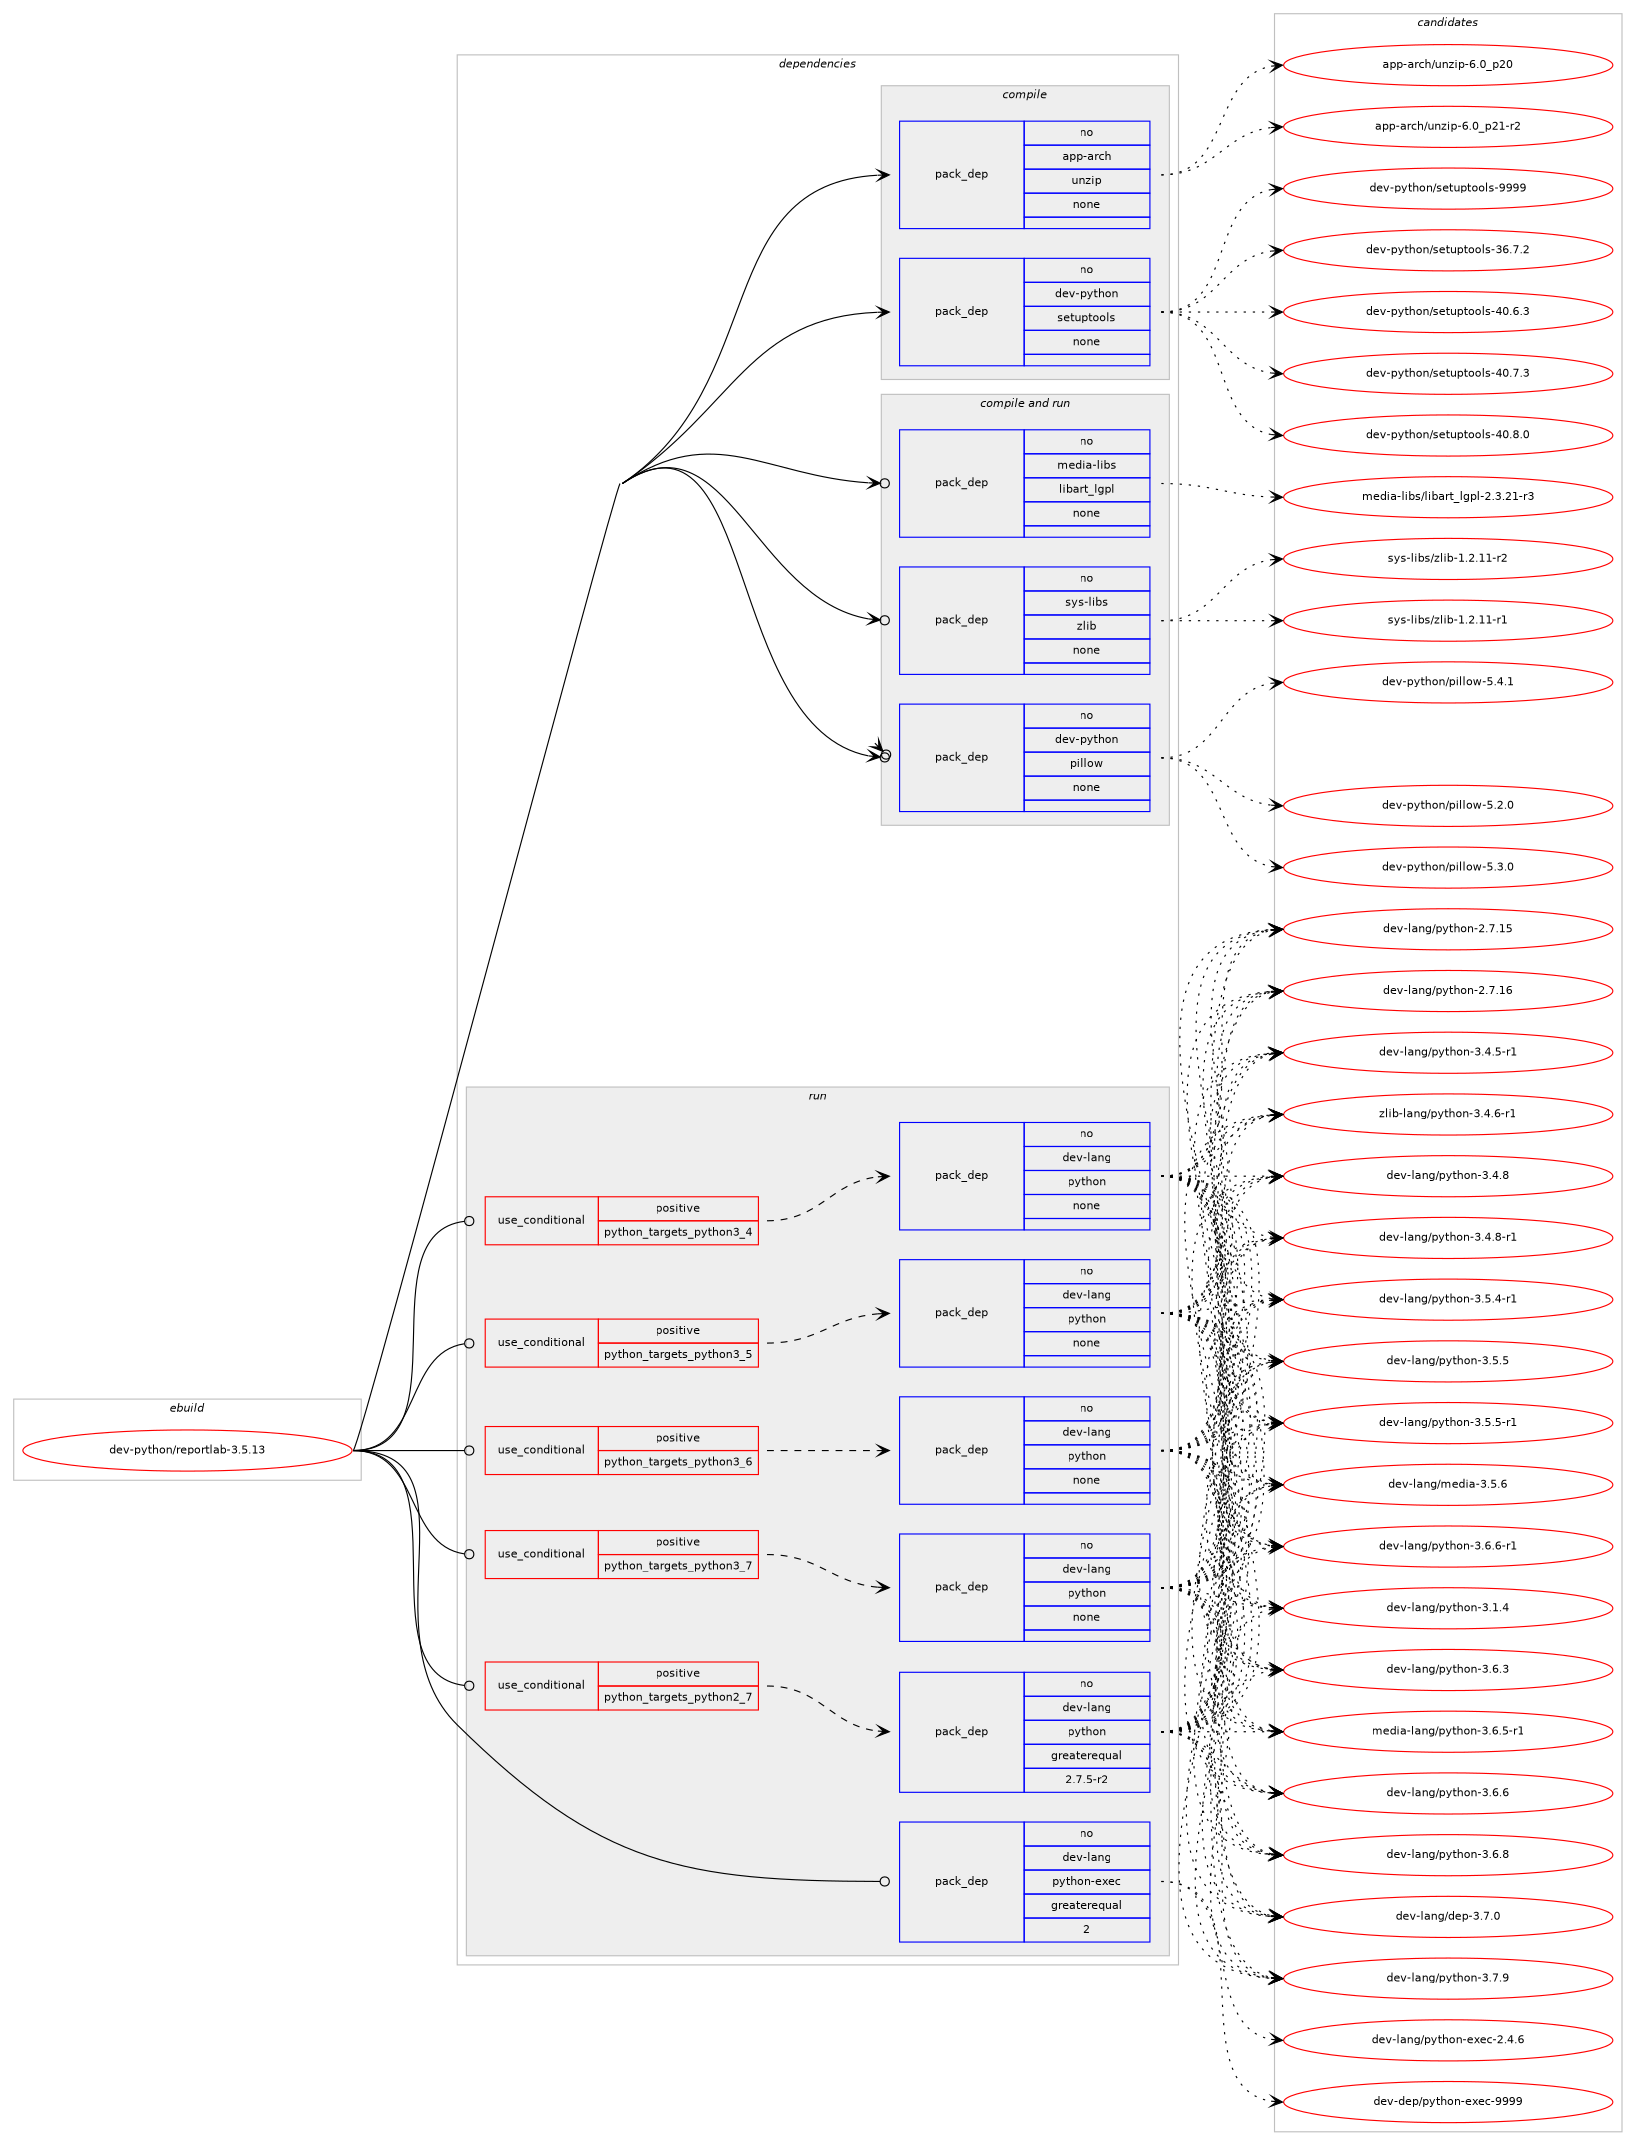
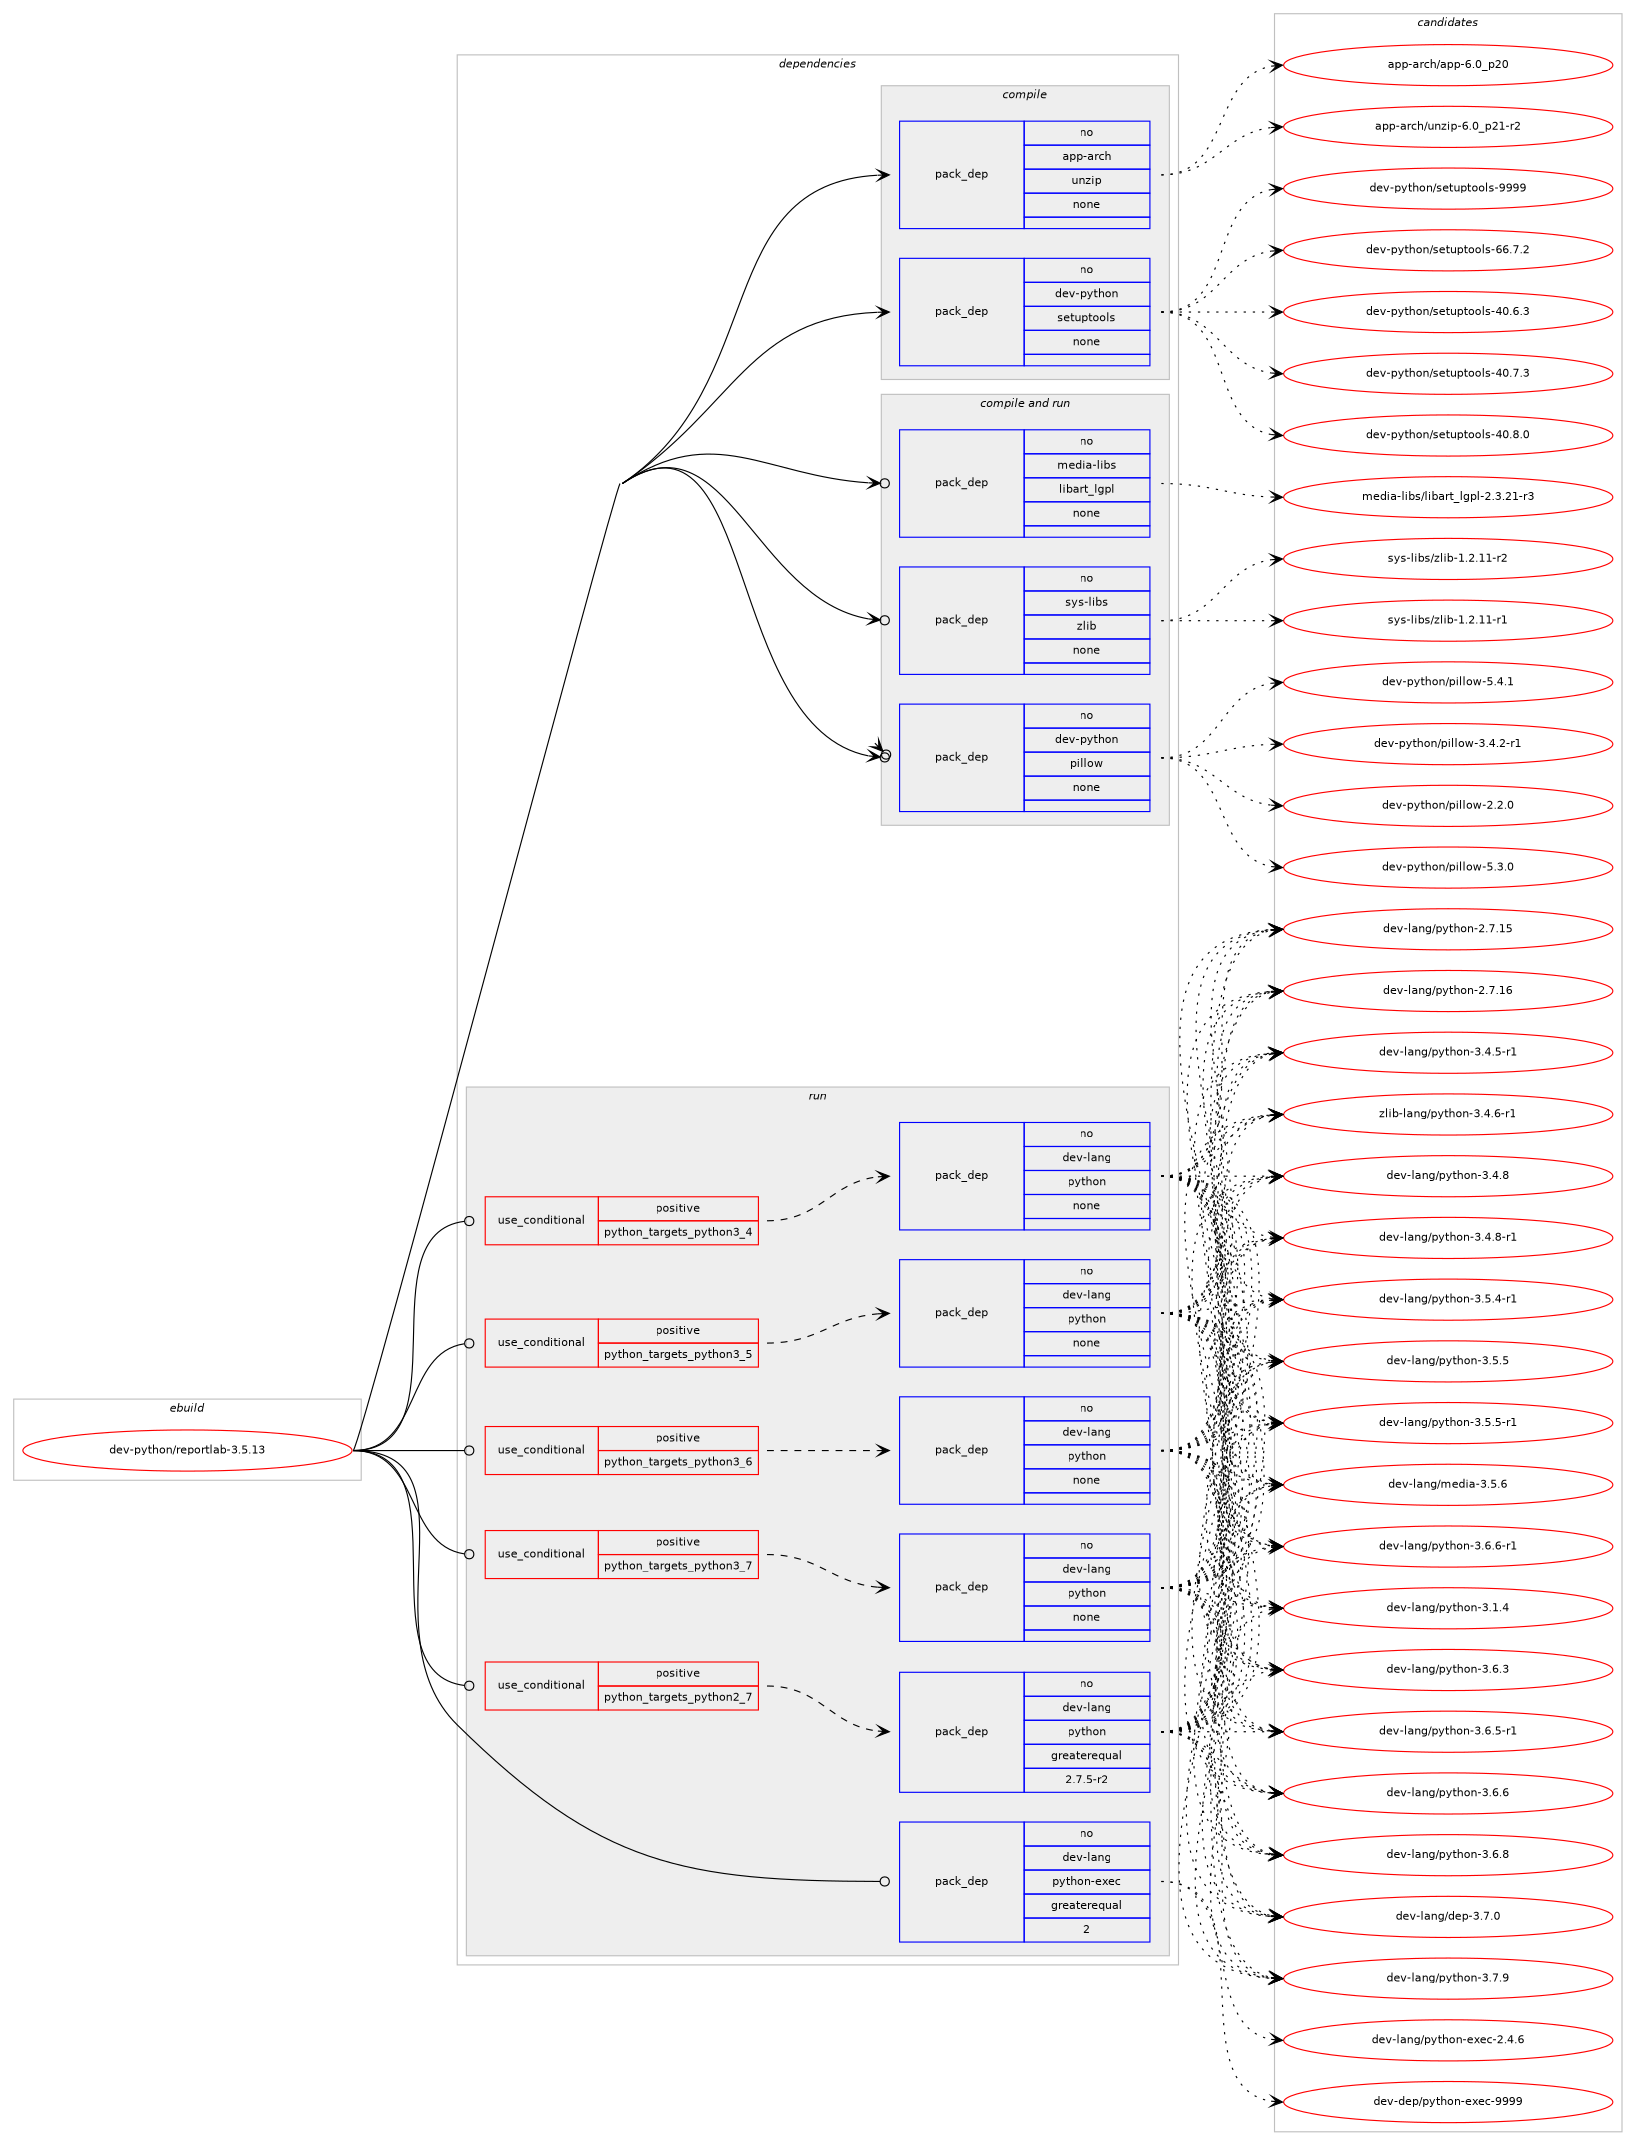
node "app-arch/unzip-6.0_p20": label "app-arch/unzip-6.0_p20" -> "app-arch/app-6.0_p20"
node "dev-python/setuptools-36.7.2": label "dev-python/setuptools-36.7.2" -> "dev-python/setuptools-66.7.2"
node "dev-python/pillow-3.4.2-r1": added
node "dev-python/pillow-5.2.0": label "dev-python/pillow-5.2.0" -> "dev-python/pillow-2.2.0"
node "media-lang/python-3.6.5-r1": label "media-lang/python-3.6.5-r1" -> "dev-lang/python-3.6.5-r1"
